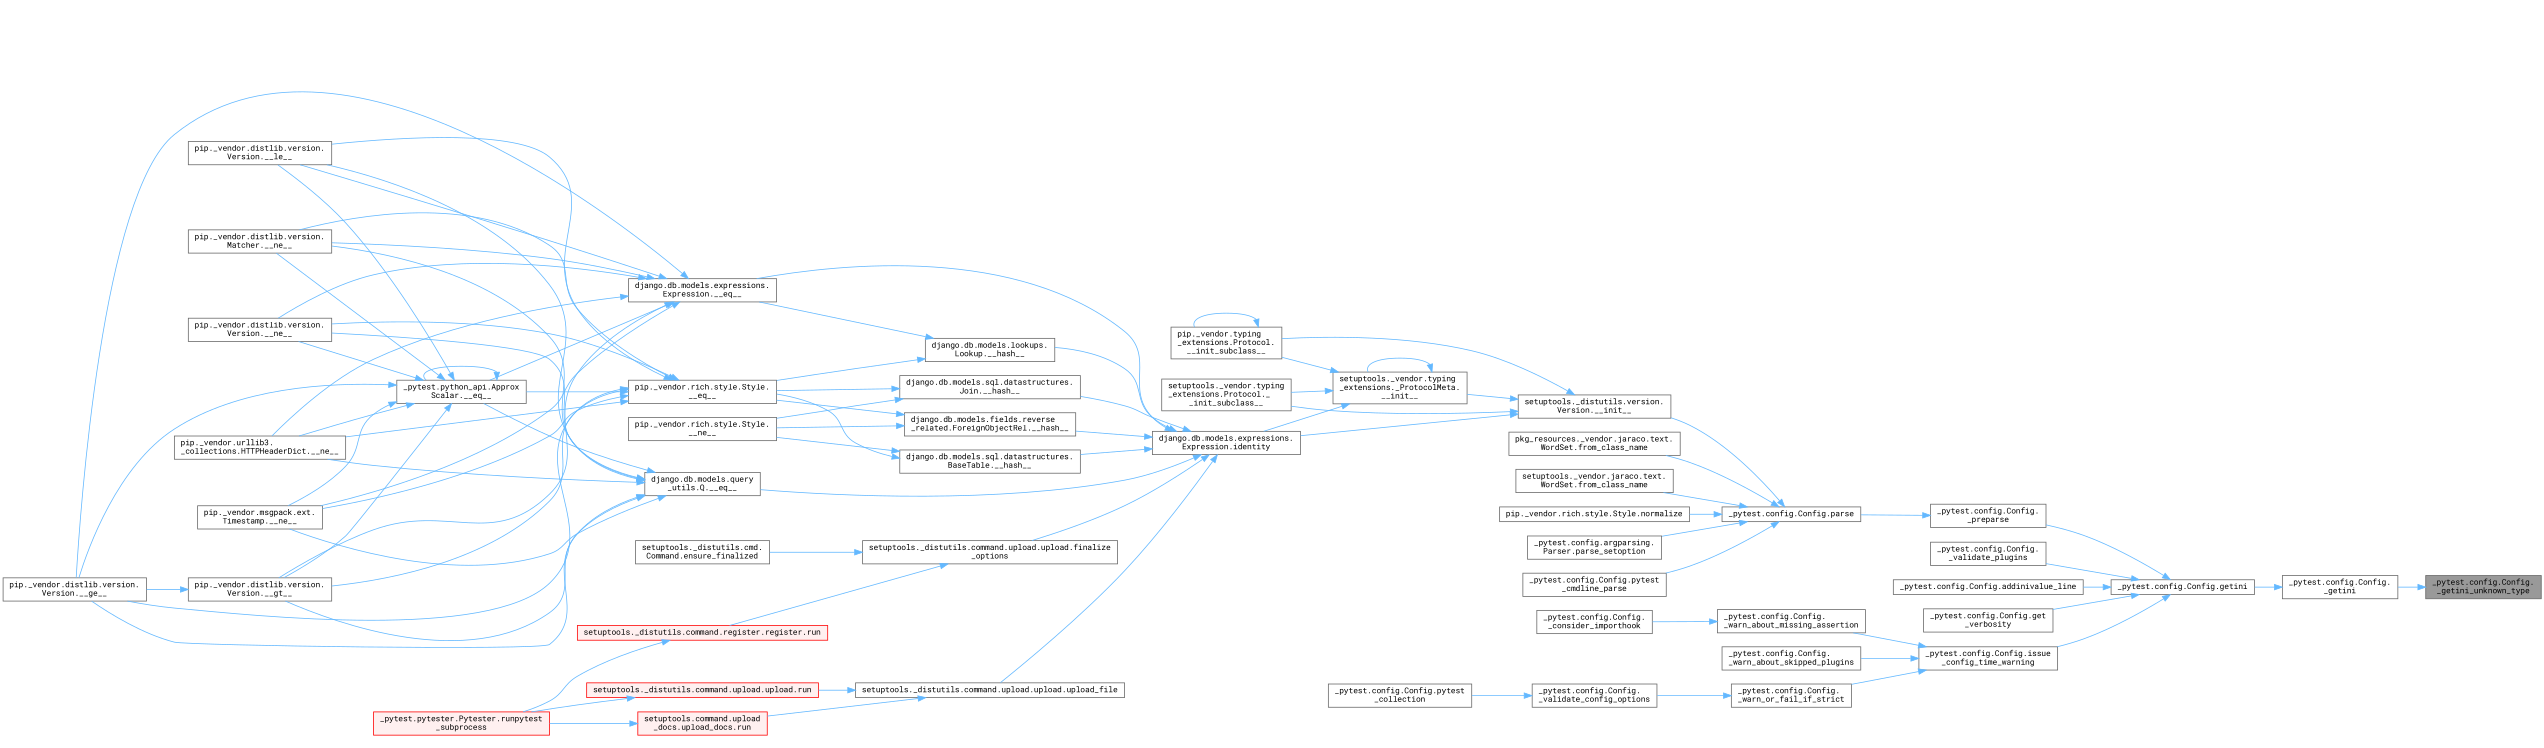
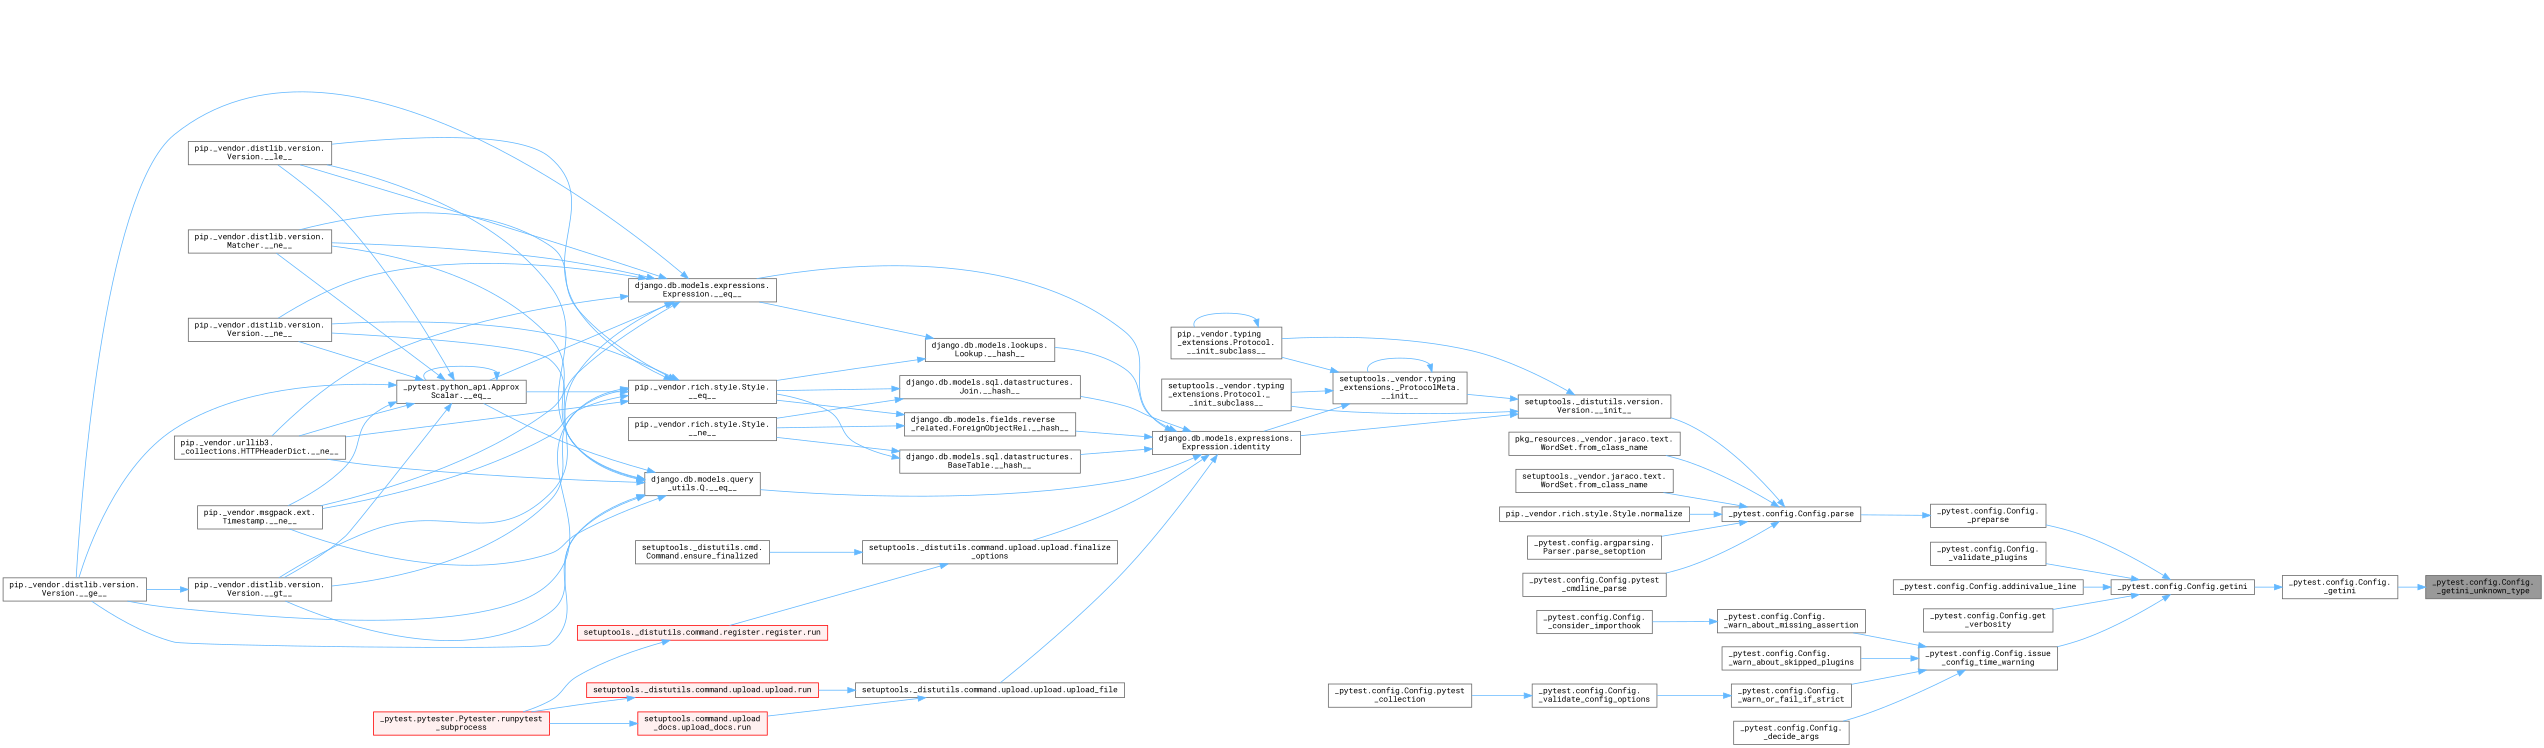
node "_pytest.config.Config. _decide_args": added
